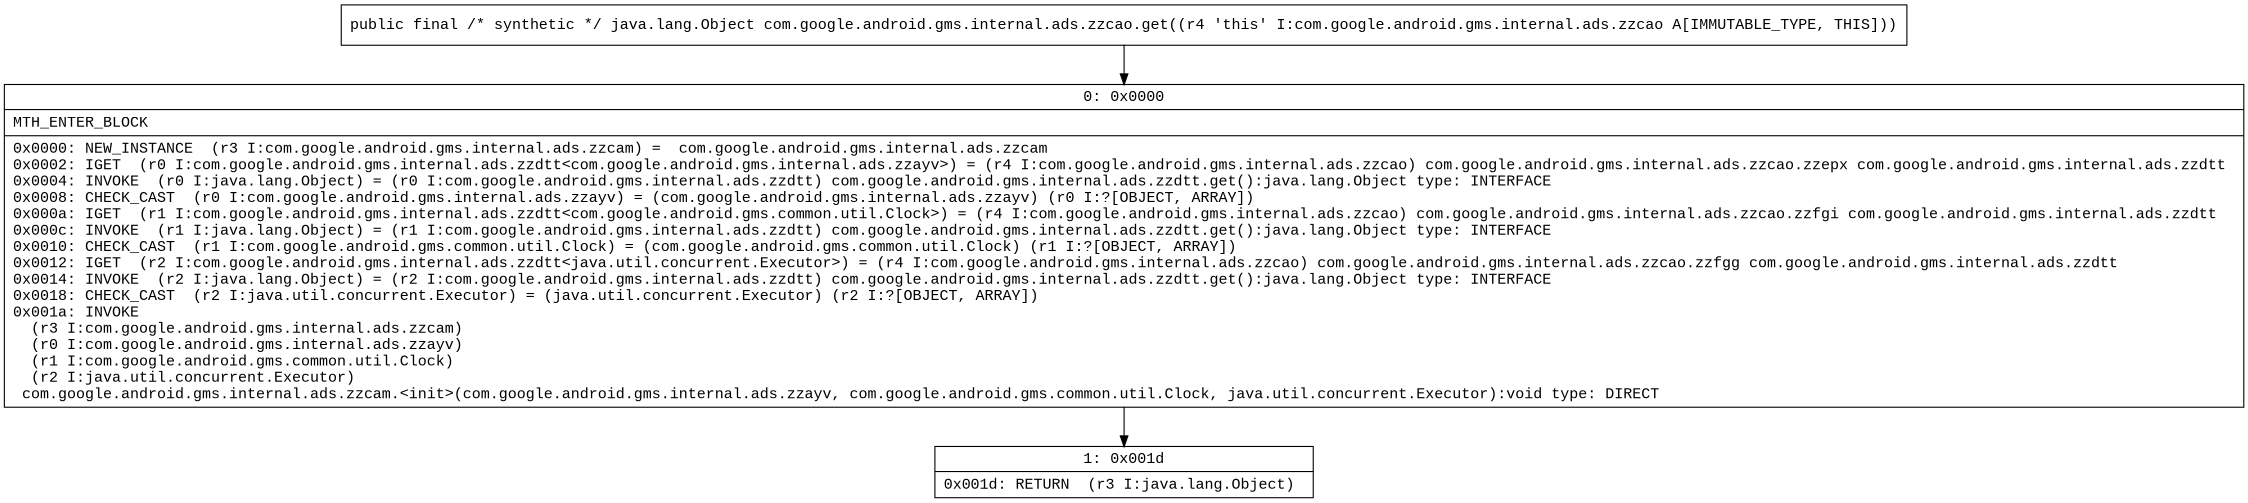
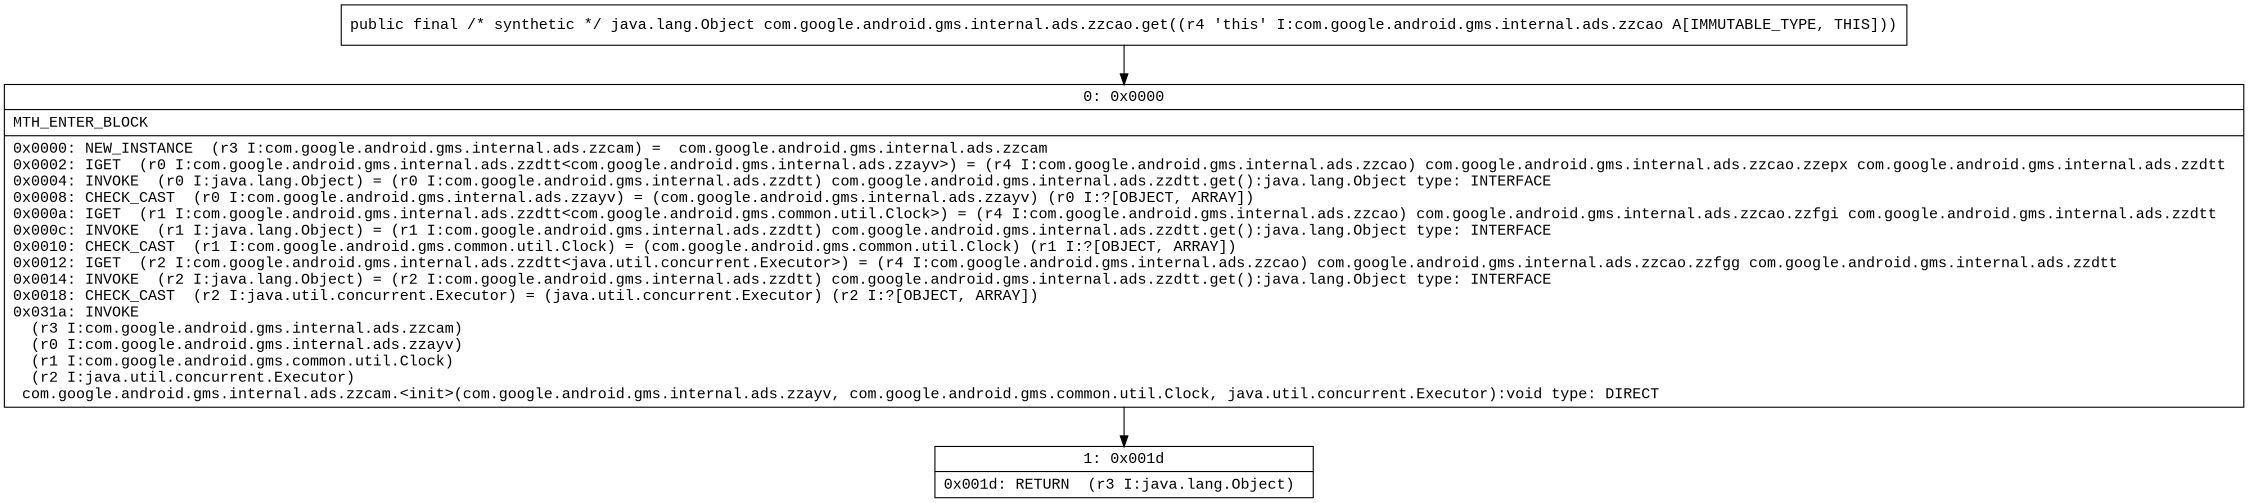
node "0: 0x0000": text "0x001a: INVOKE" -> "0x031a: INVOKE"
